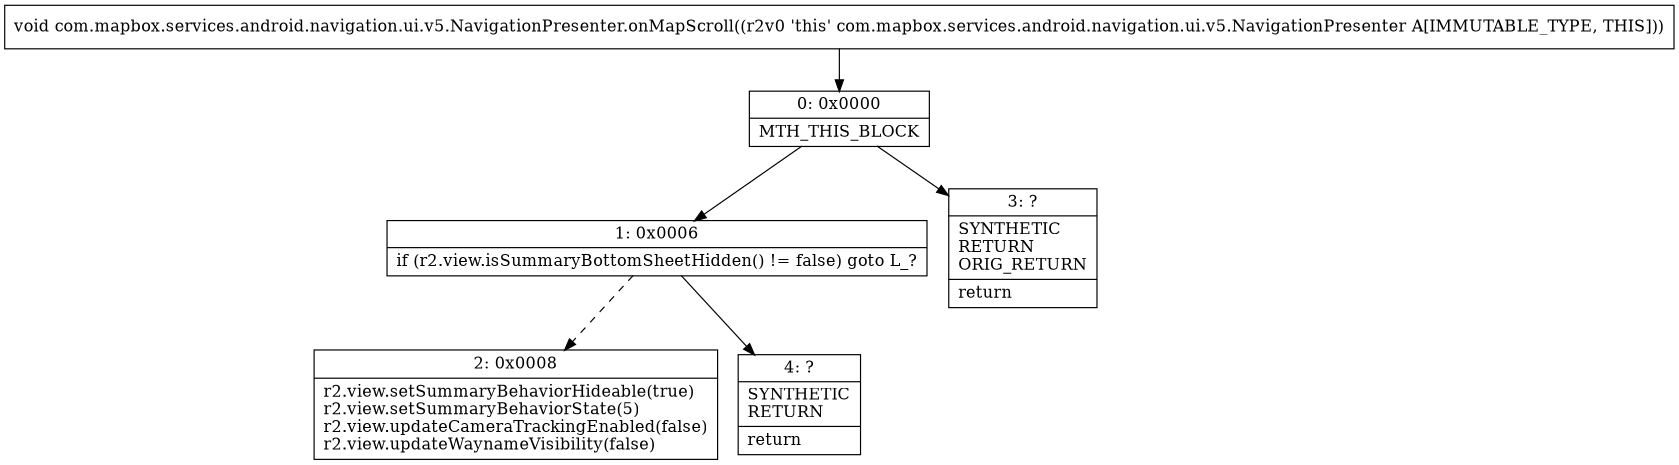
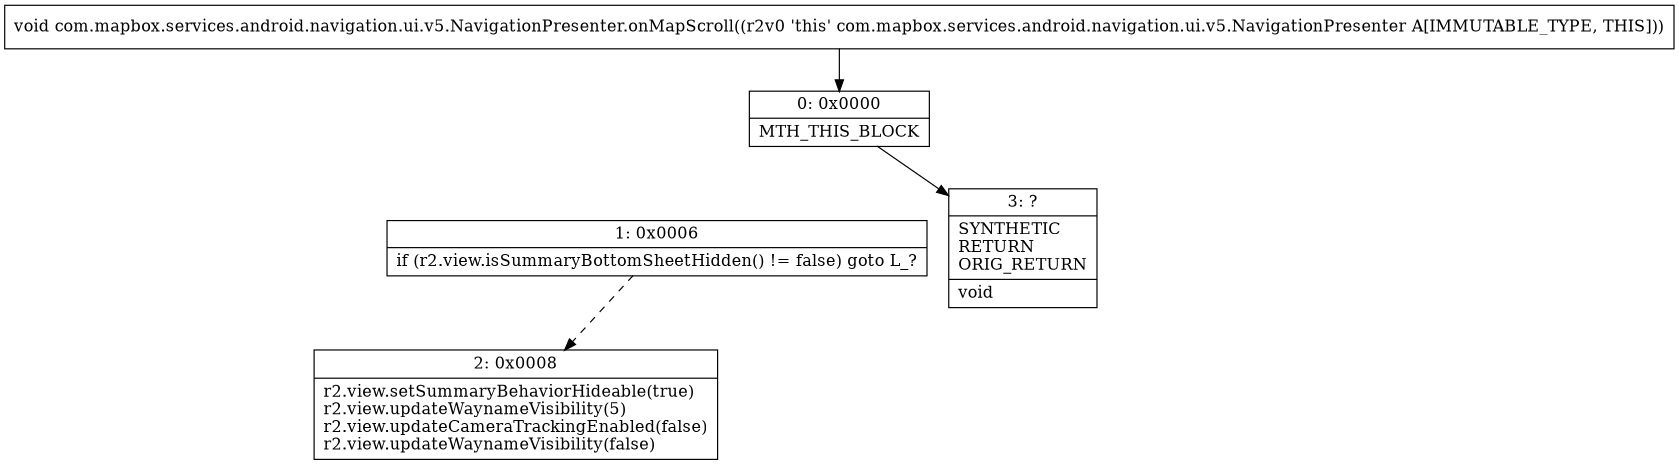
edge "0: 0x0000" -> "1: 0x0006": removed
node "3: ?": text "return" -> "void"
node "4: ?": removed
node "2: 0x0008": text "r2.view.setSummaryBehaviorState(5)" -> "r2.view.updateWaynameVisibility(5)"
